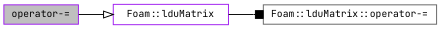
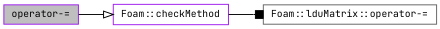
node "Foam::lduMatrix": label "Foam::lduMatrix" -> "Foam::checkMethod"
